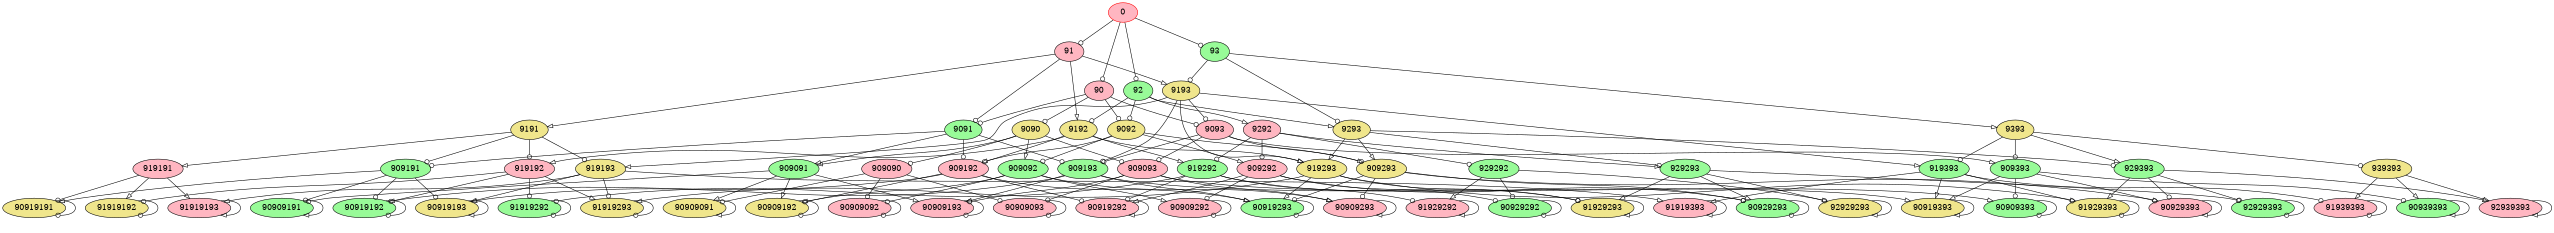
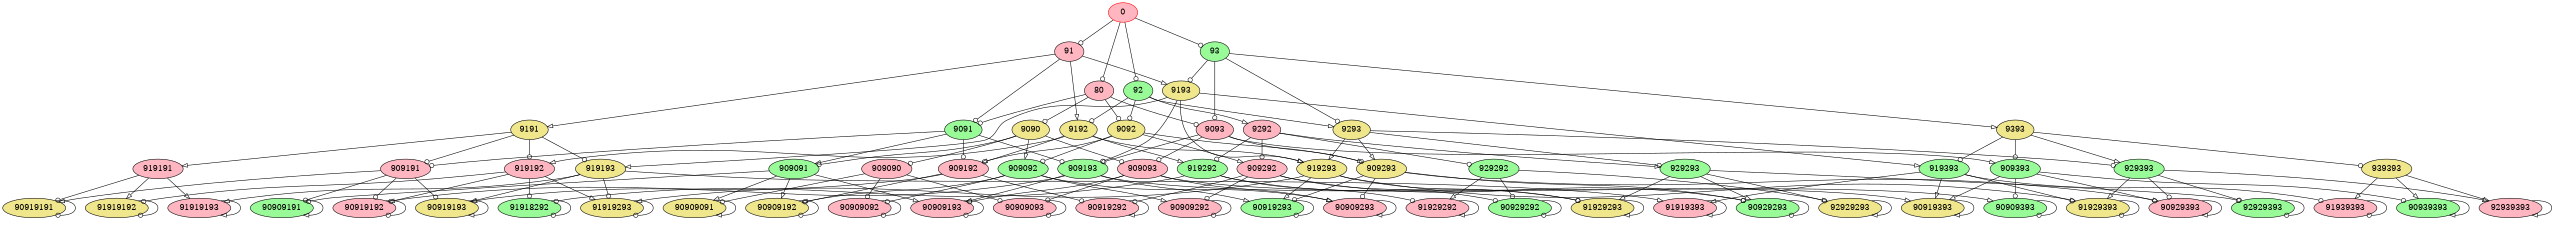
node "90": label "90" -> "80"
edge "9193" -> "9093": now "93" -> "9093"
edge "9090" -> "909091": arrowhead onormal -> odot
node "909191": fillcolor palegreen -> lightpink
edge "909192" -> "90919293": removed
edge "919292" -> "90919292": removed
edge "909292" -> "90919292": arrowhead onormal -> odot
node "90919192": fillcolor palegreen -> lightpink
node "91919292": label "91919292" -> "91918292"
